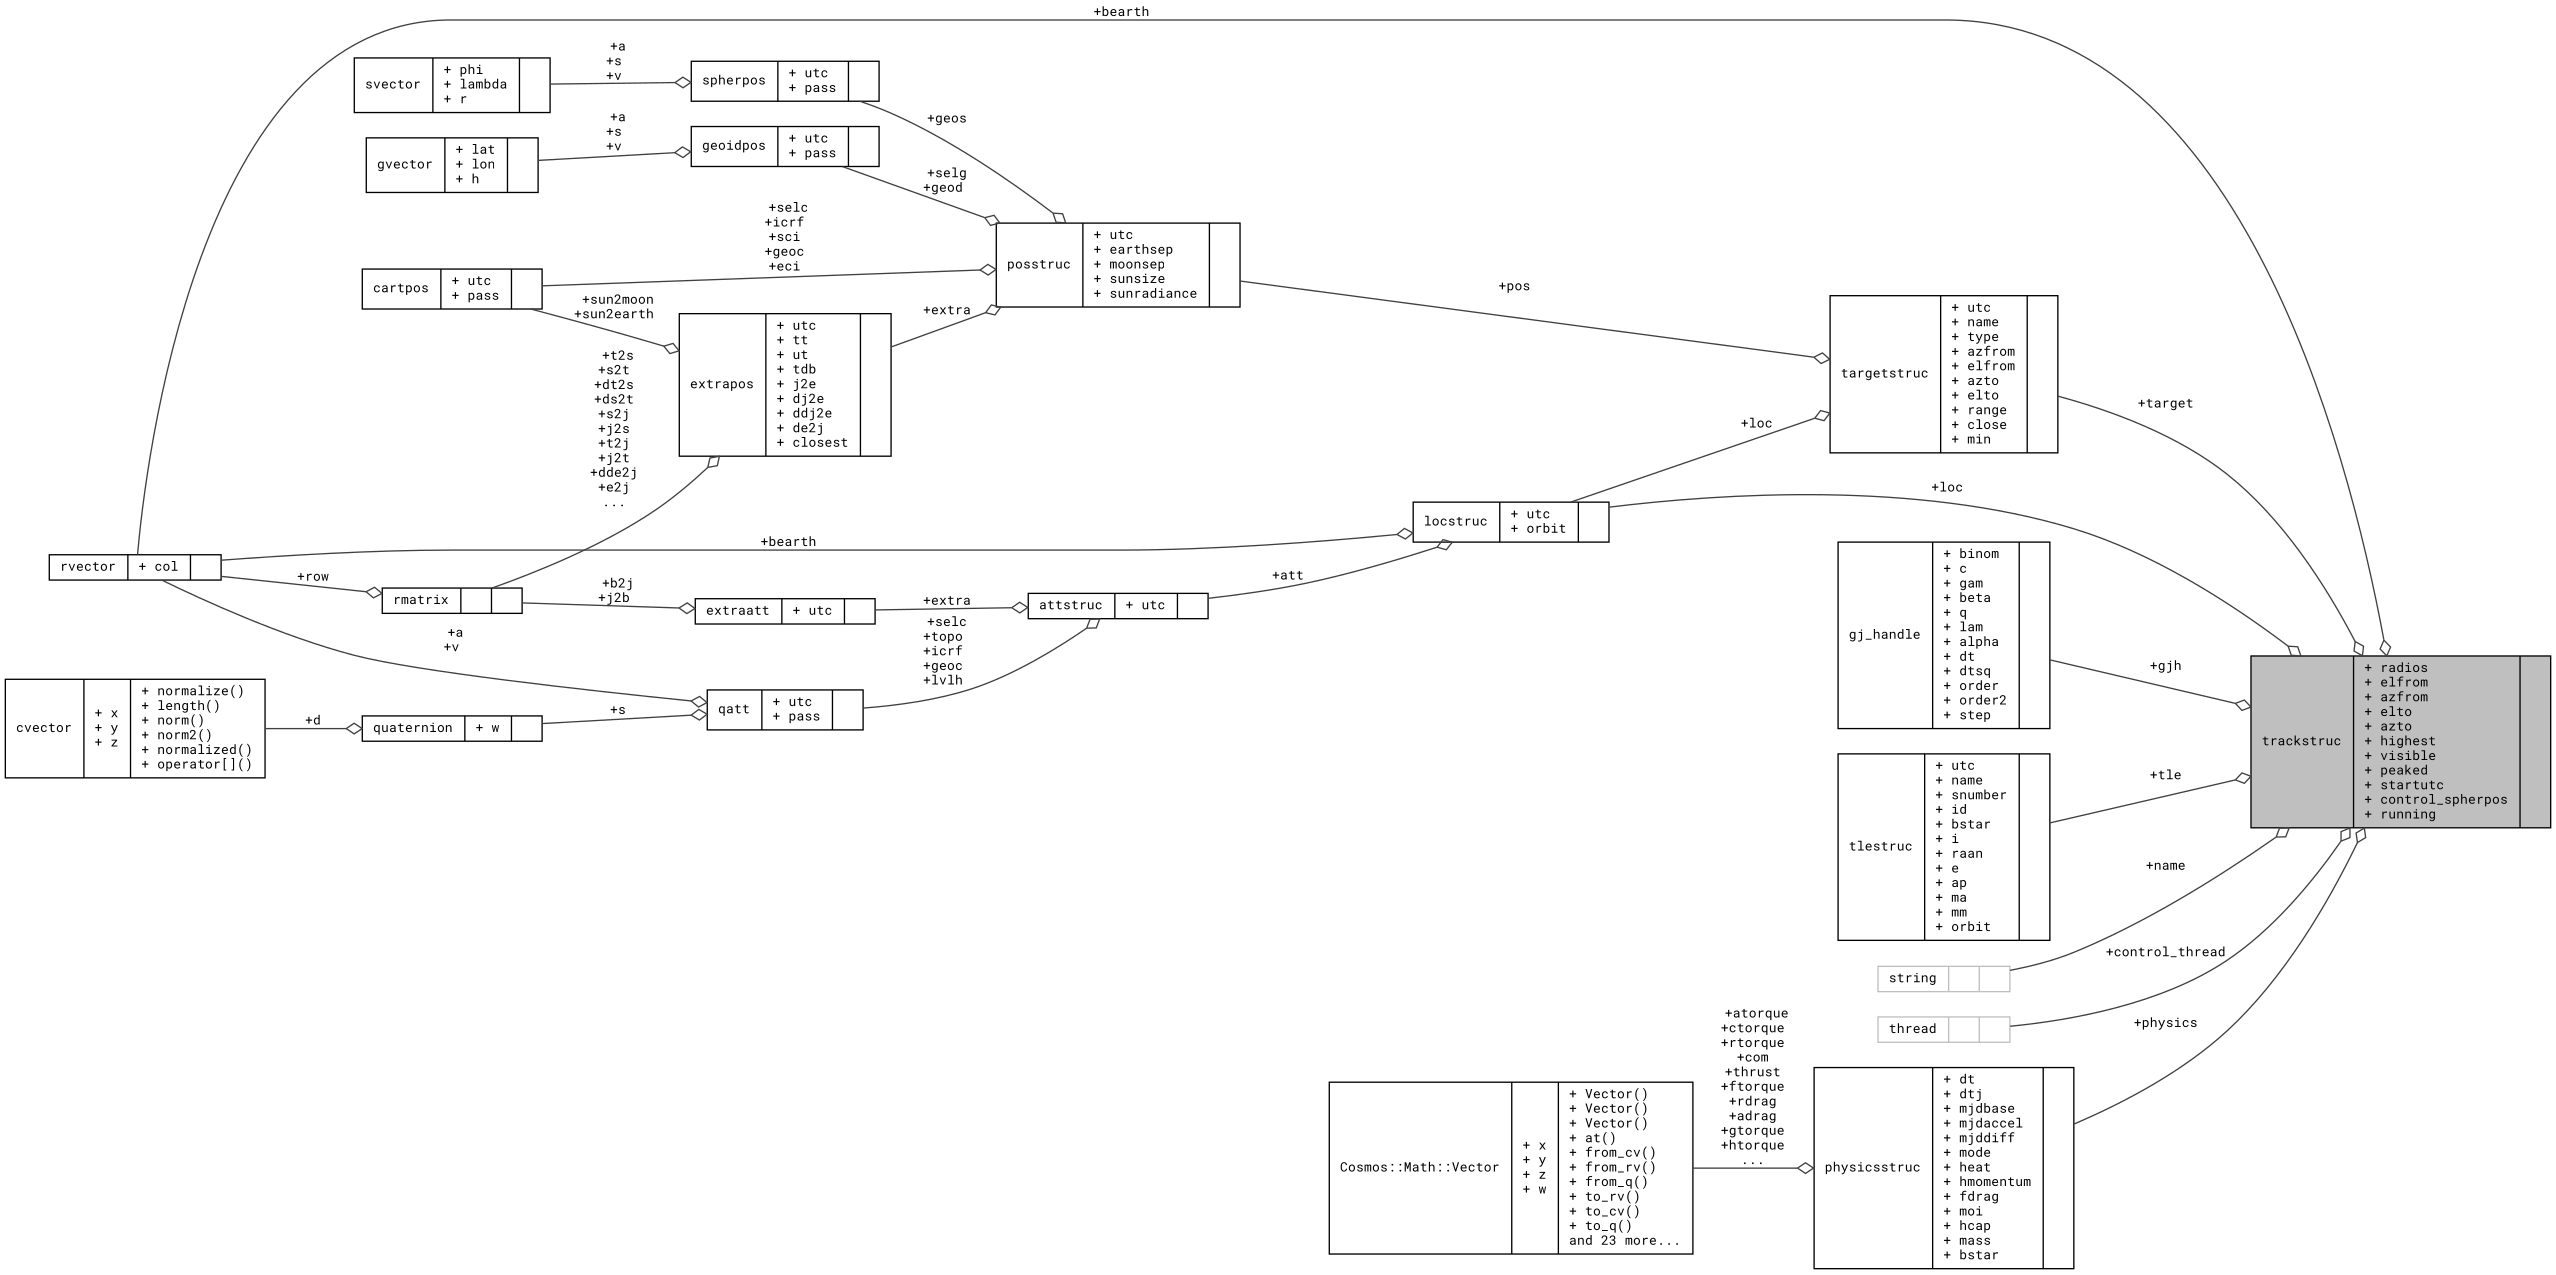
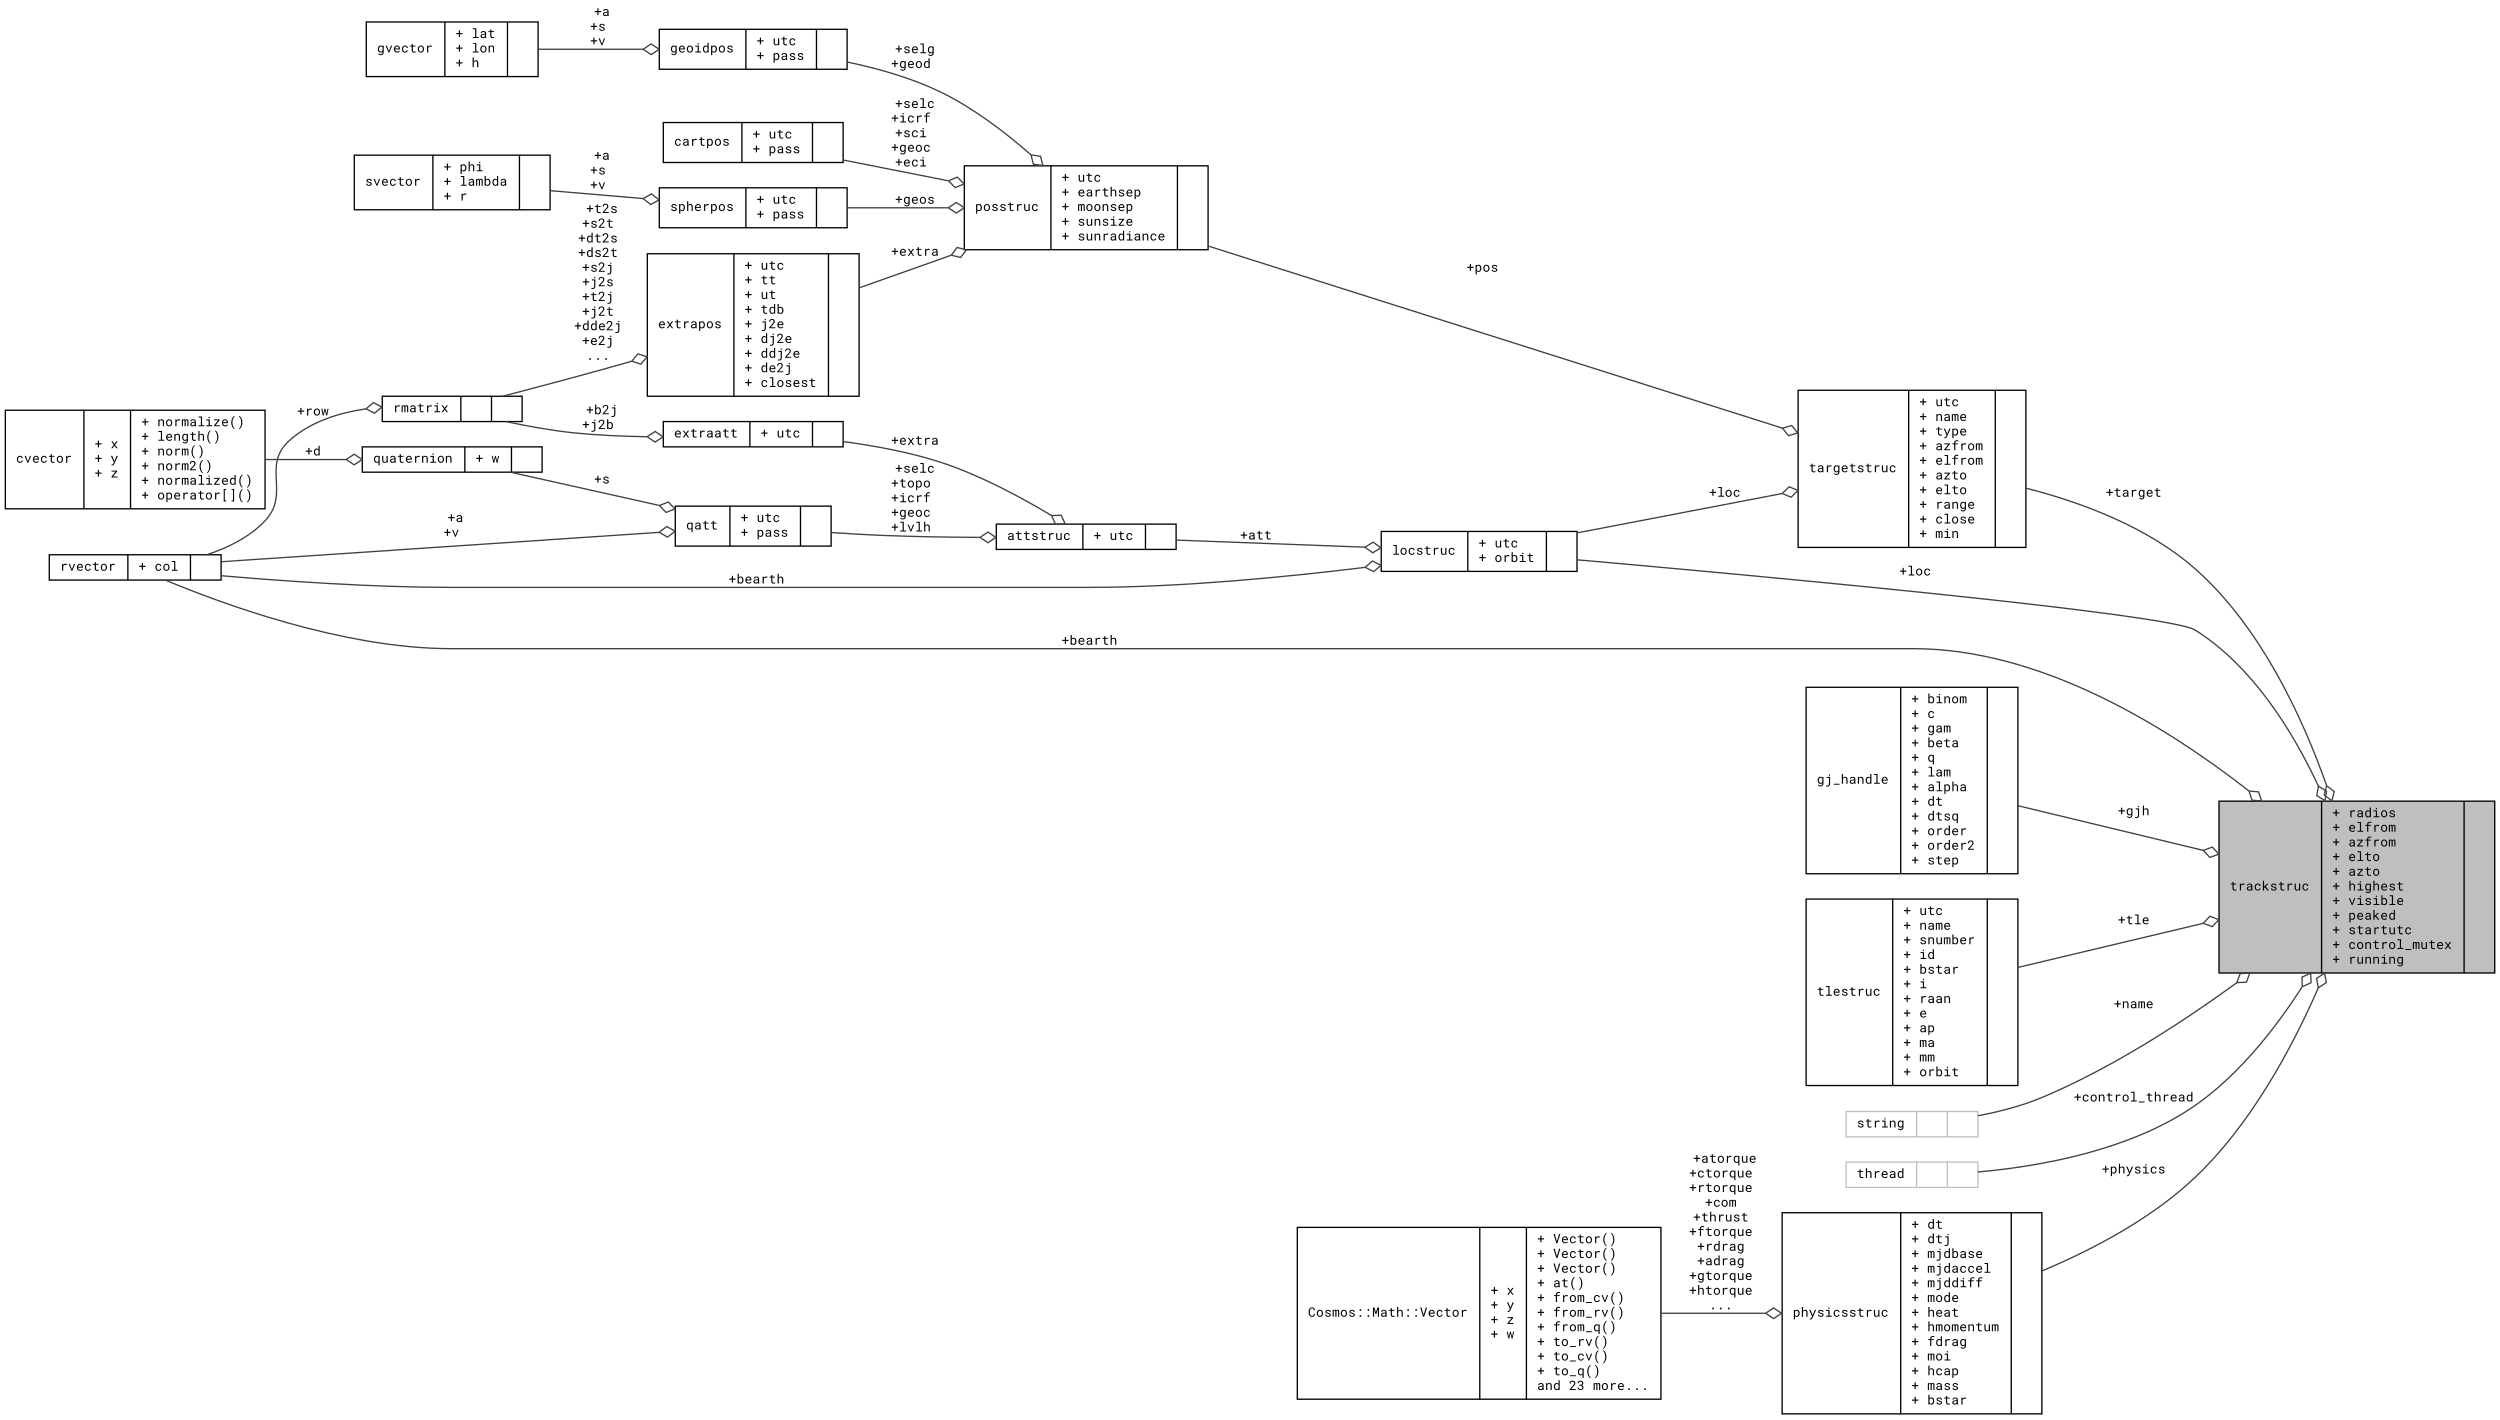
edge "cartpos" -> "extrapos": removed, label "+sun2moon +sun2earth"
node "trackstruc": text "+ control_spherpos" -> "+ control_mutex"
